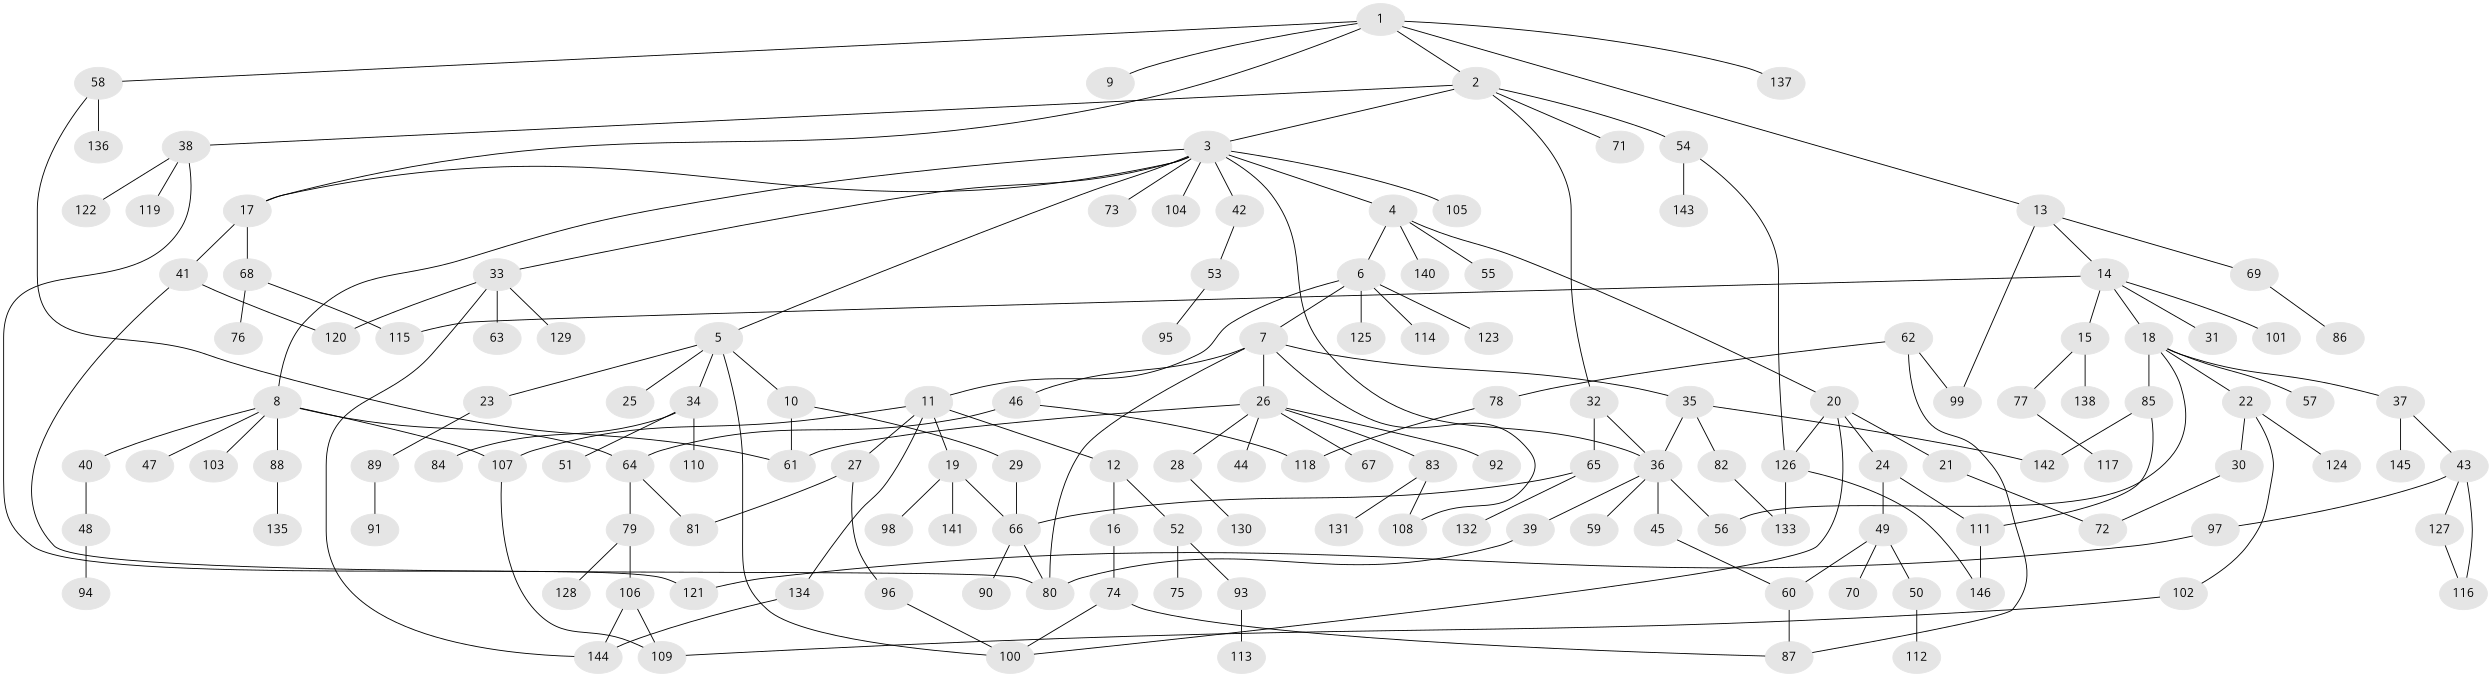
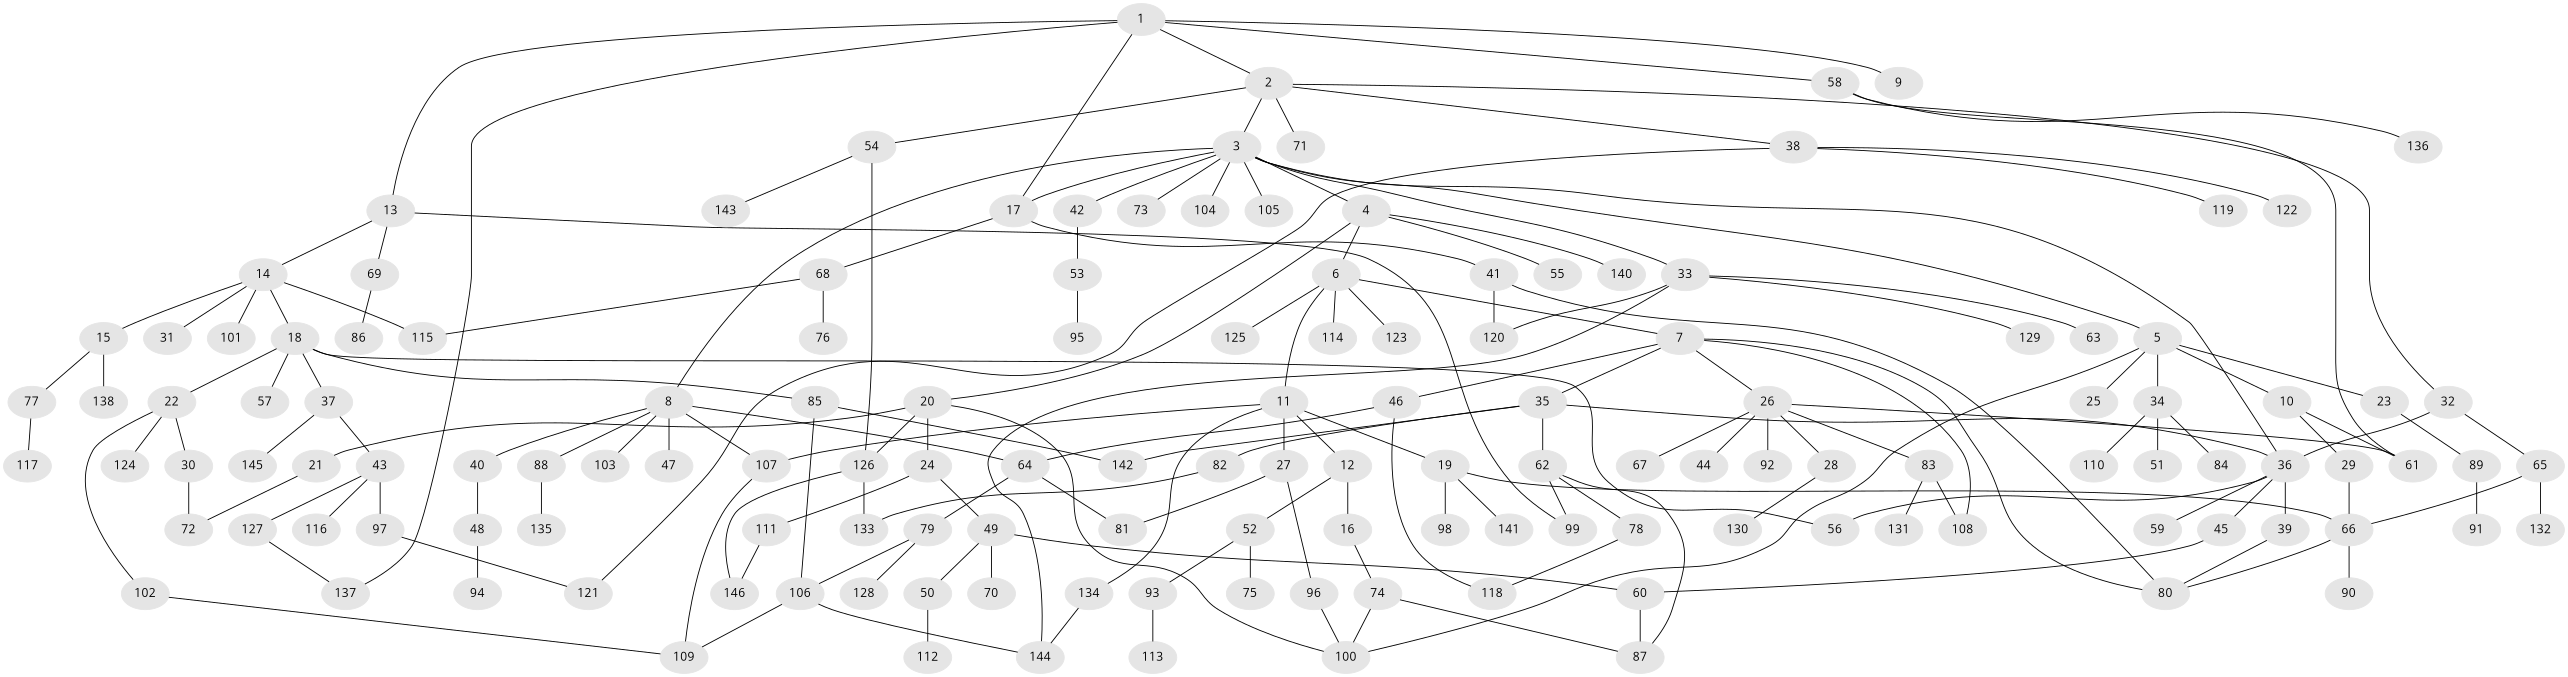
edge "35" -- "62": added
edge "85" -- "111": now "85" -- "106"
edge "127" -- "116": now "127" -- "137"
